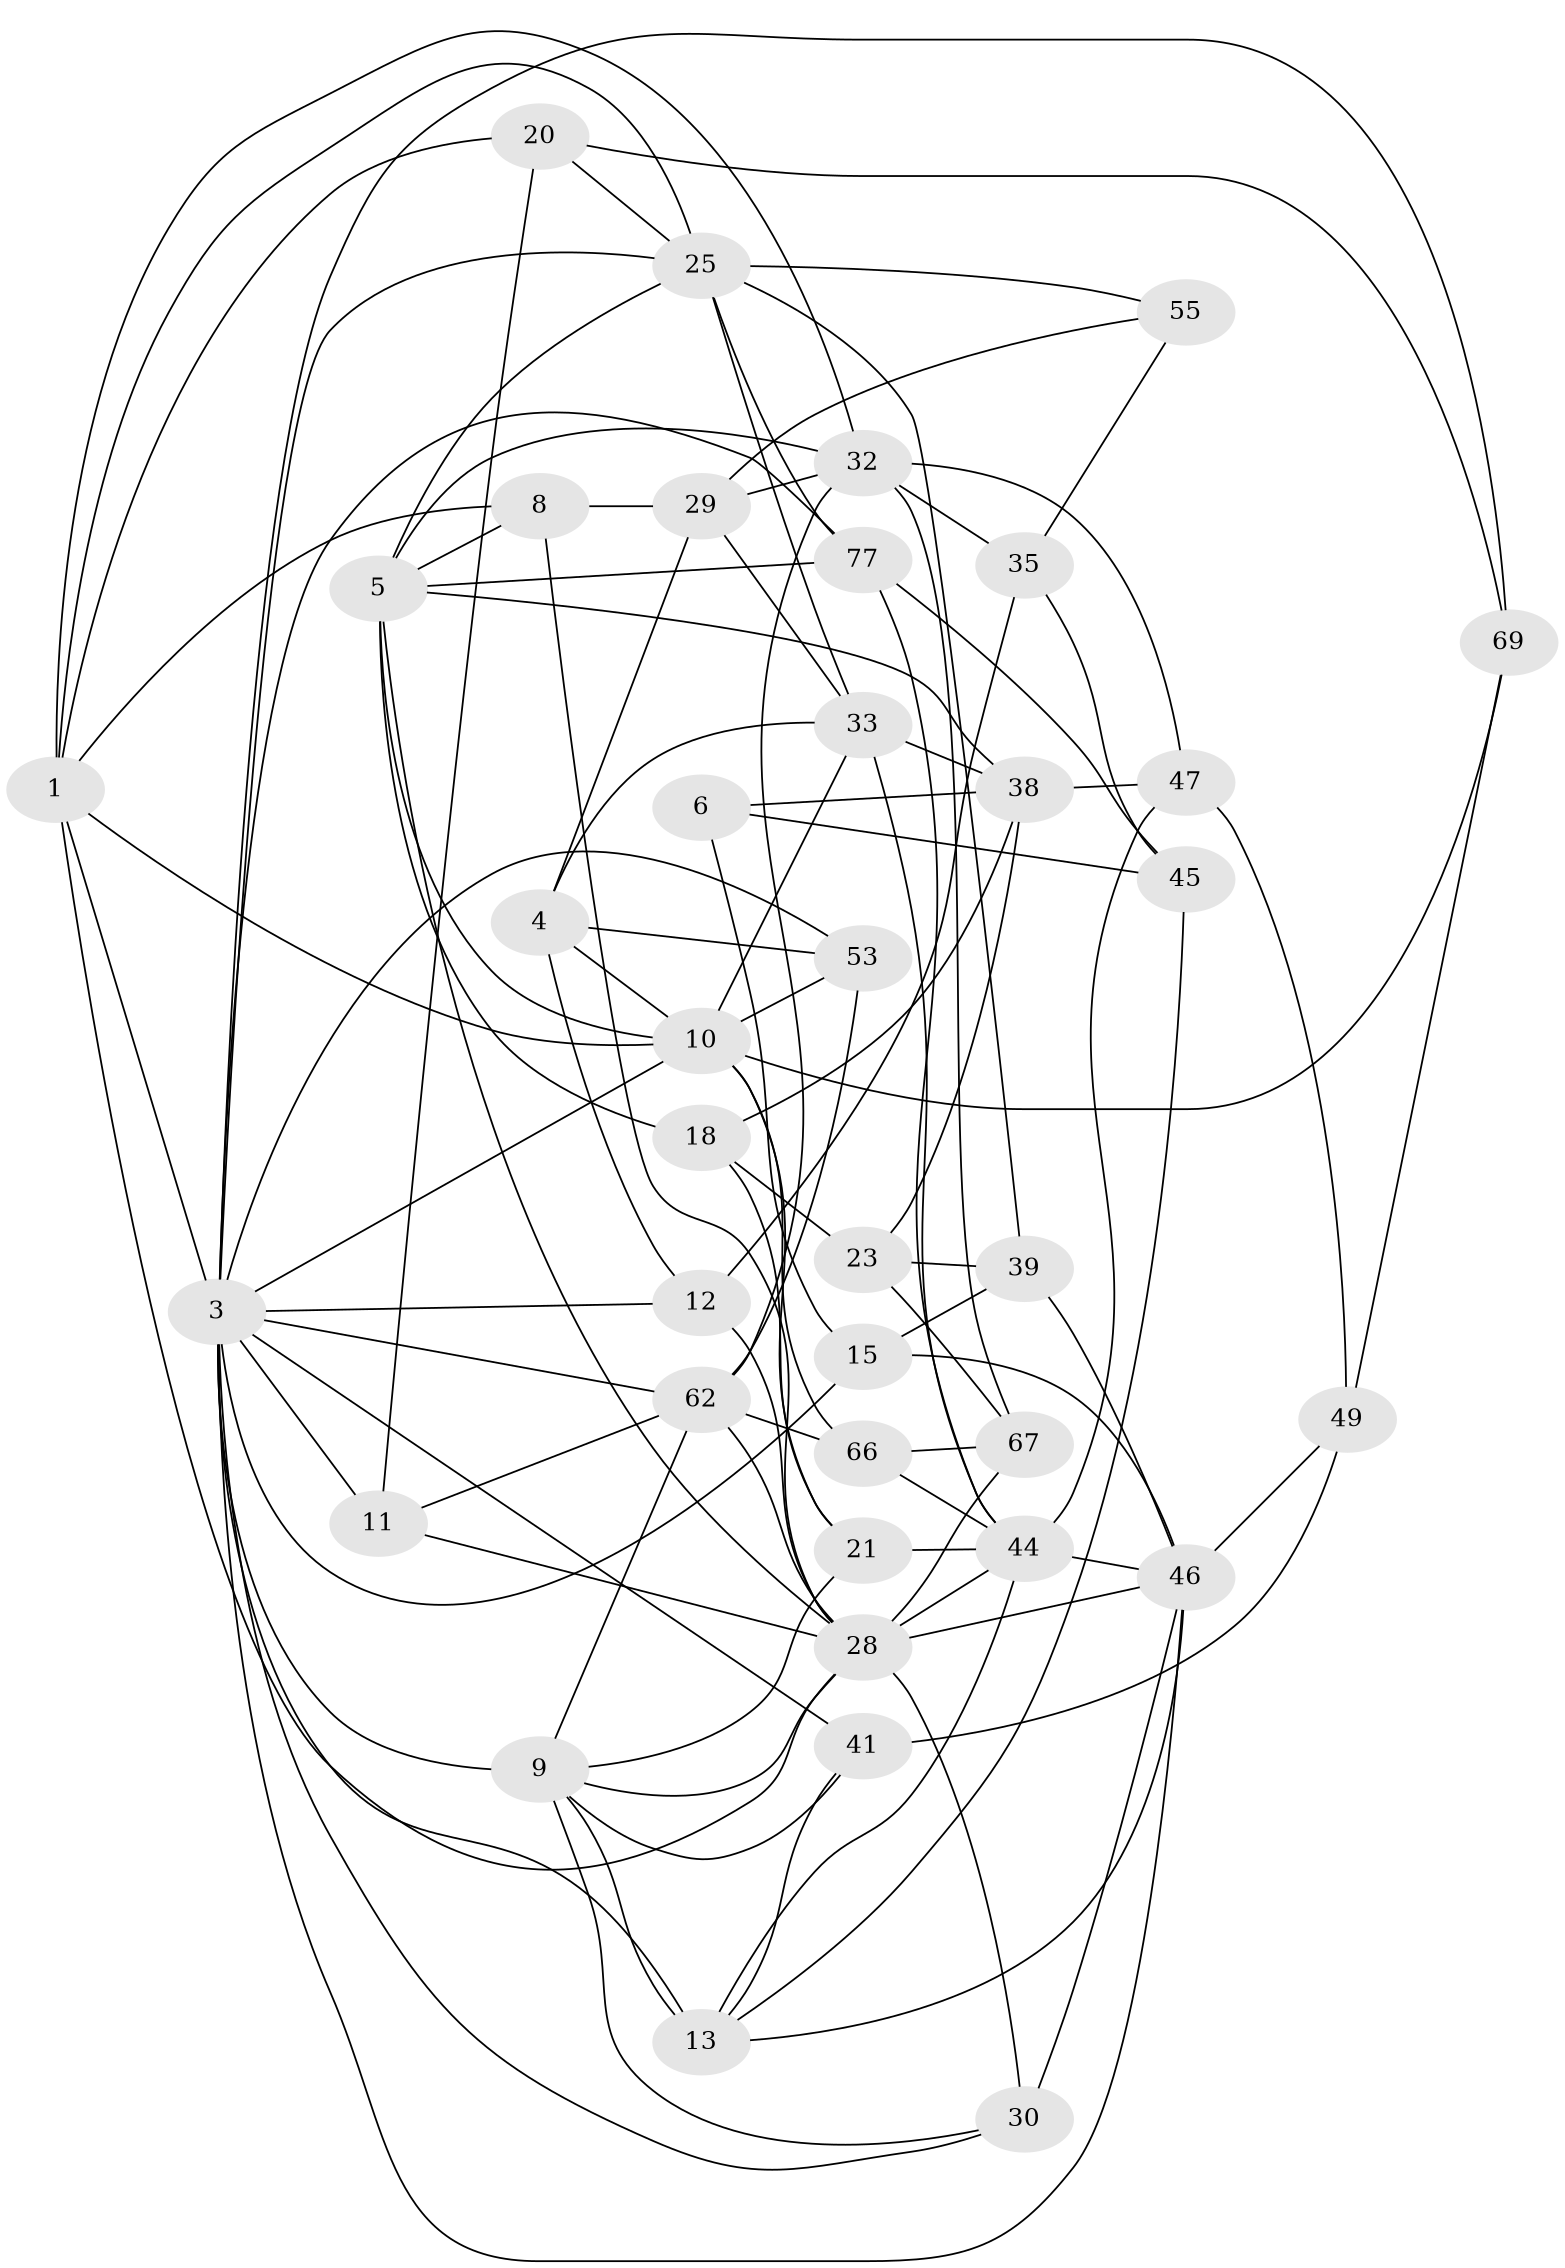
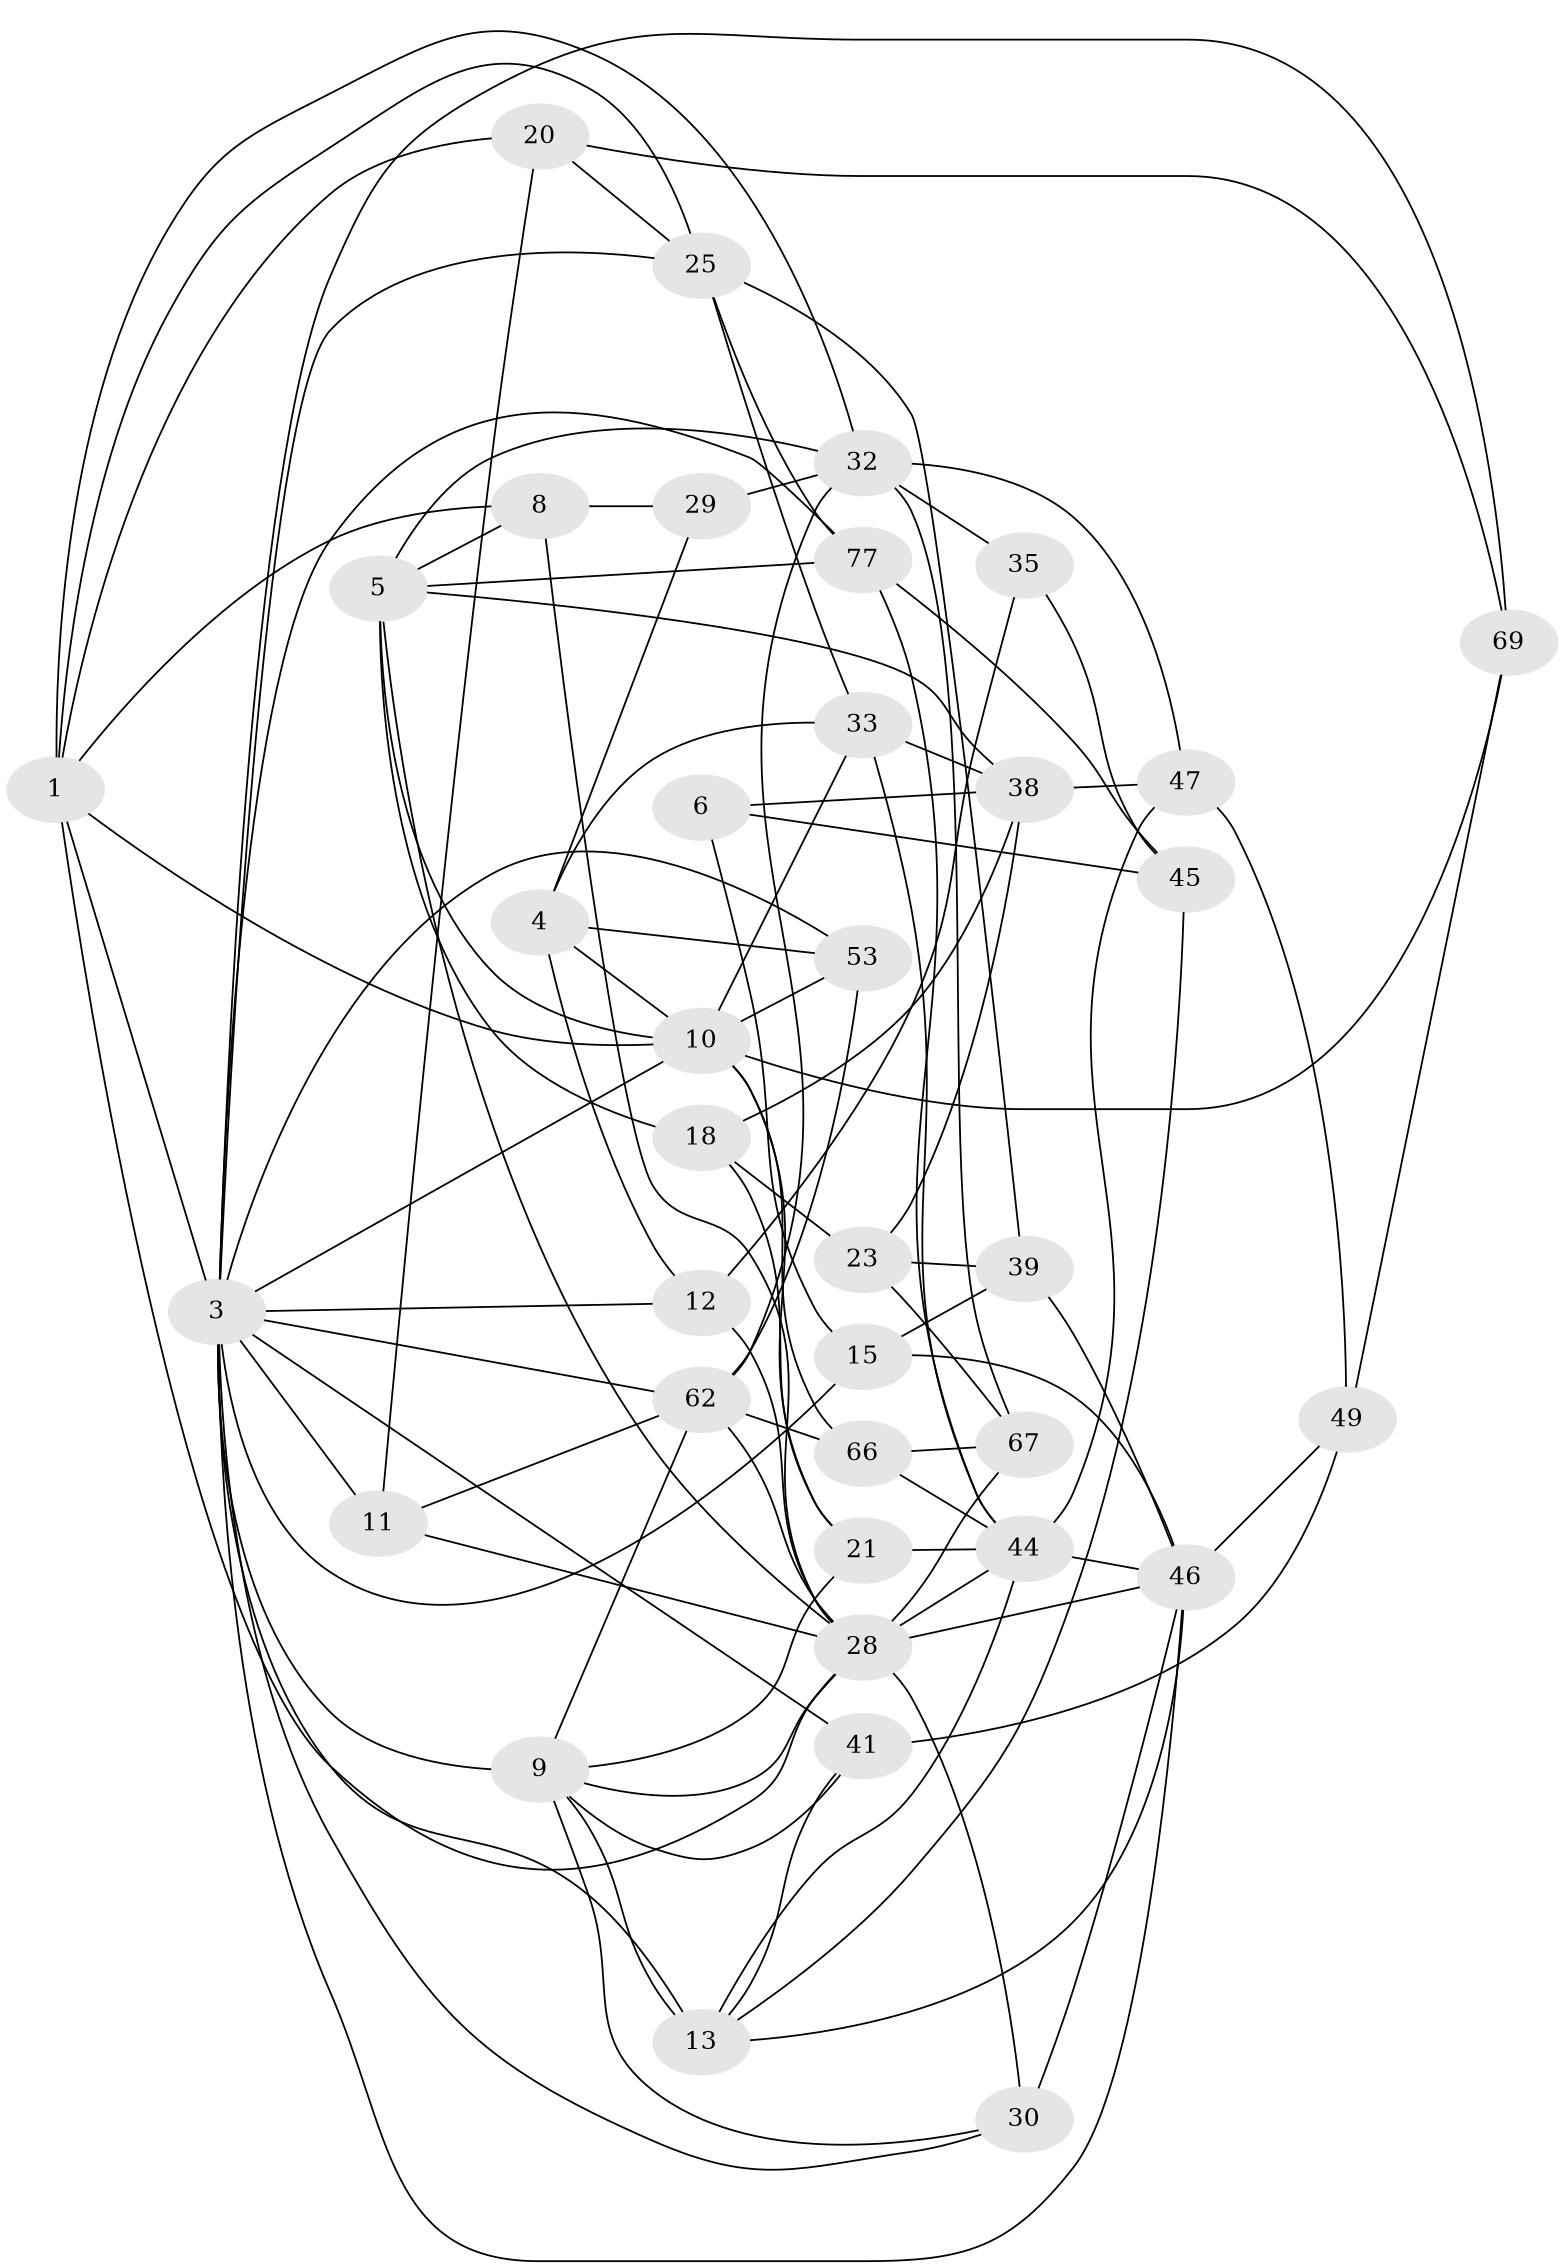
node "55": removed
edge "25" -- "5": removed
edge "29" -- "33": removed
